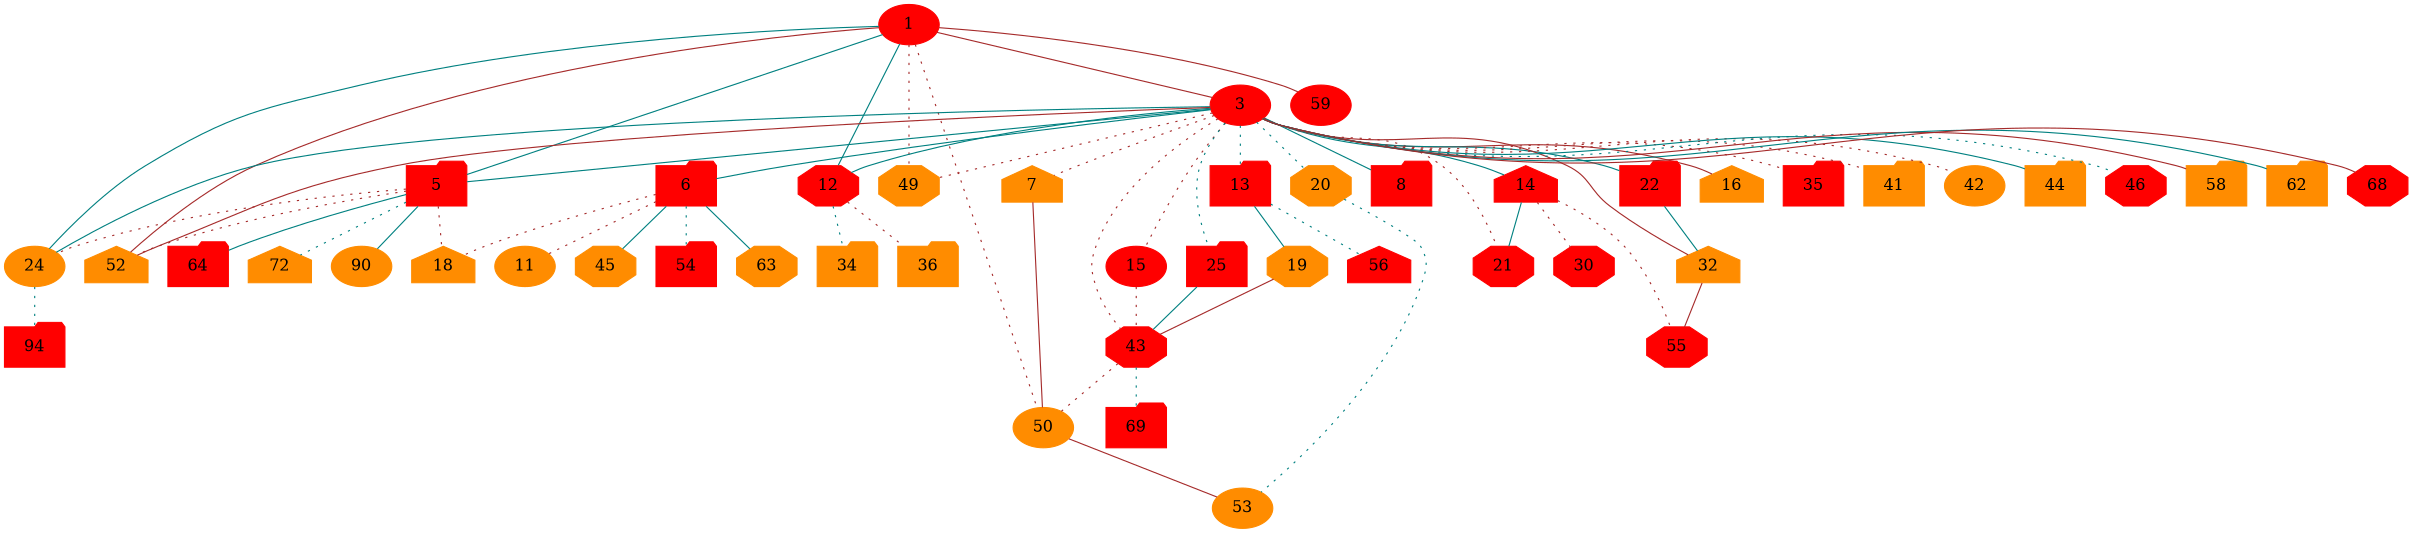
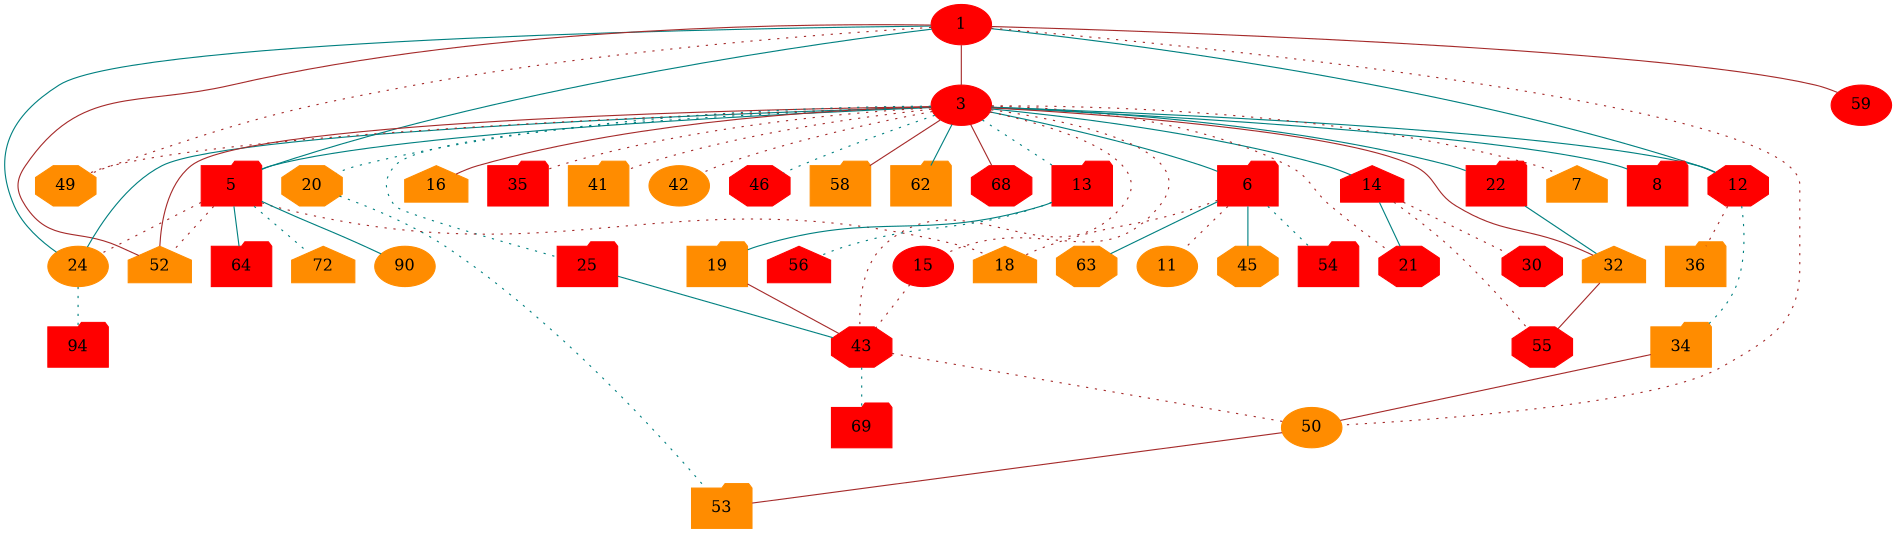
node "44": removed
node "19": shape octagon -> folder
edge "7" -- "50": now "34" -- "50"
node "53": shape ellipse -> folder
